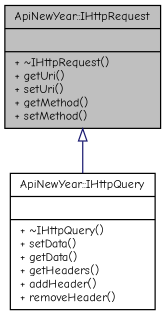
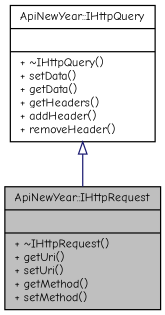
edge "ApiNewYear::IHttpQuery" -> "ApiNewYear::IHttpRequest": reversed
